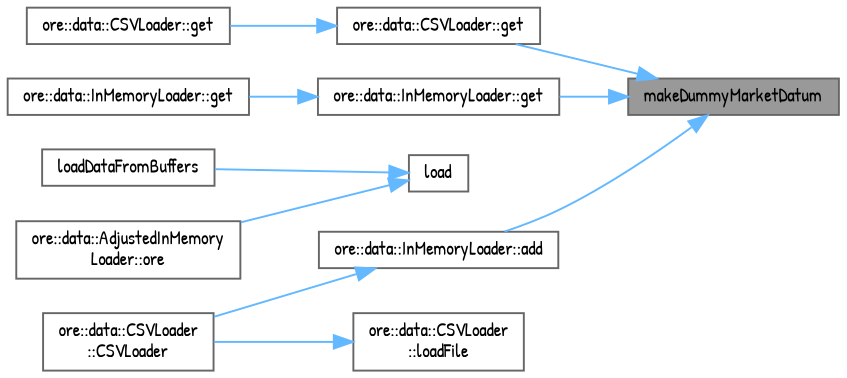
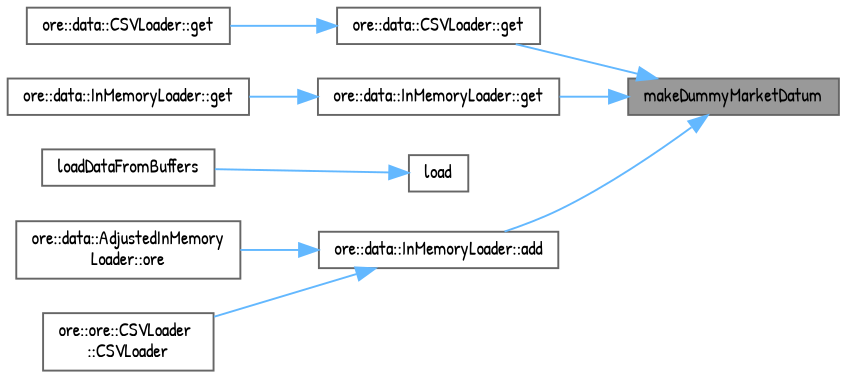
edge "ore::data::AdjustedInMemory Loader::ore" -> "load": now "ore::data::AdjustedInMemory Loader::ore" -> "ore::data::InMemoryLoader::add"
node "ore::data::CSVLoader ::CSVLoader": label "ore::data::CSVLoader ::CSVLoader" -> "ore::ore::CSVLoader ::CSVLoader"
node "ore::data::CSVLoader ::loadFile": removed
